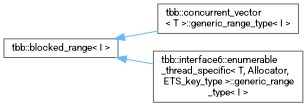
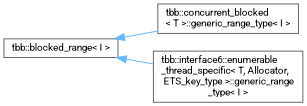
node "tbb::concurrent_vector < T >::generic_range_type< I >": label "tbb::concurrent_vector < T >::generic_range_type< I >" -> "tbb::concurrent_blocked < T >::generic_range_type< I >"
